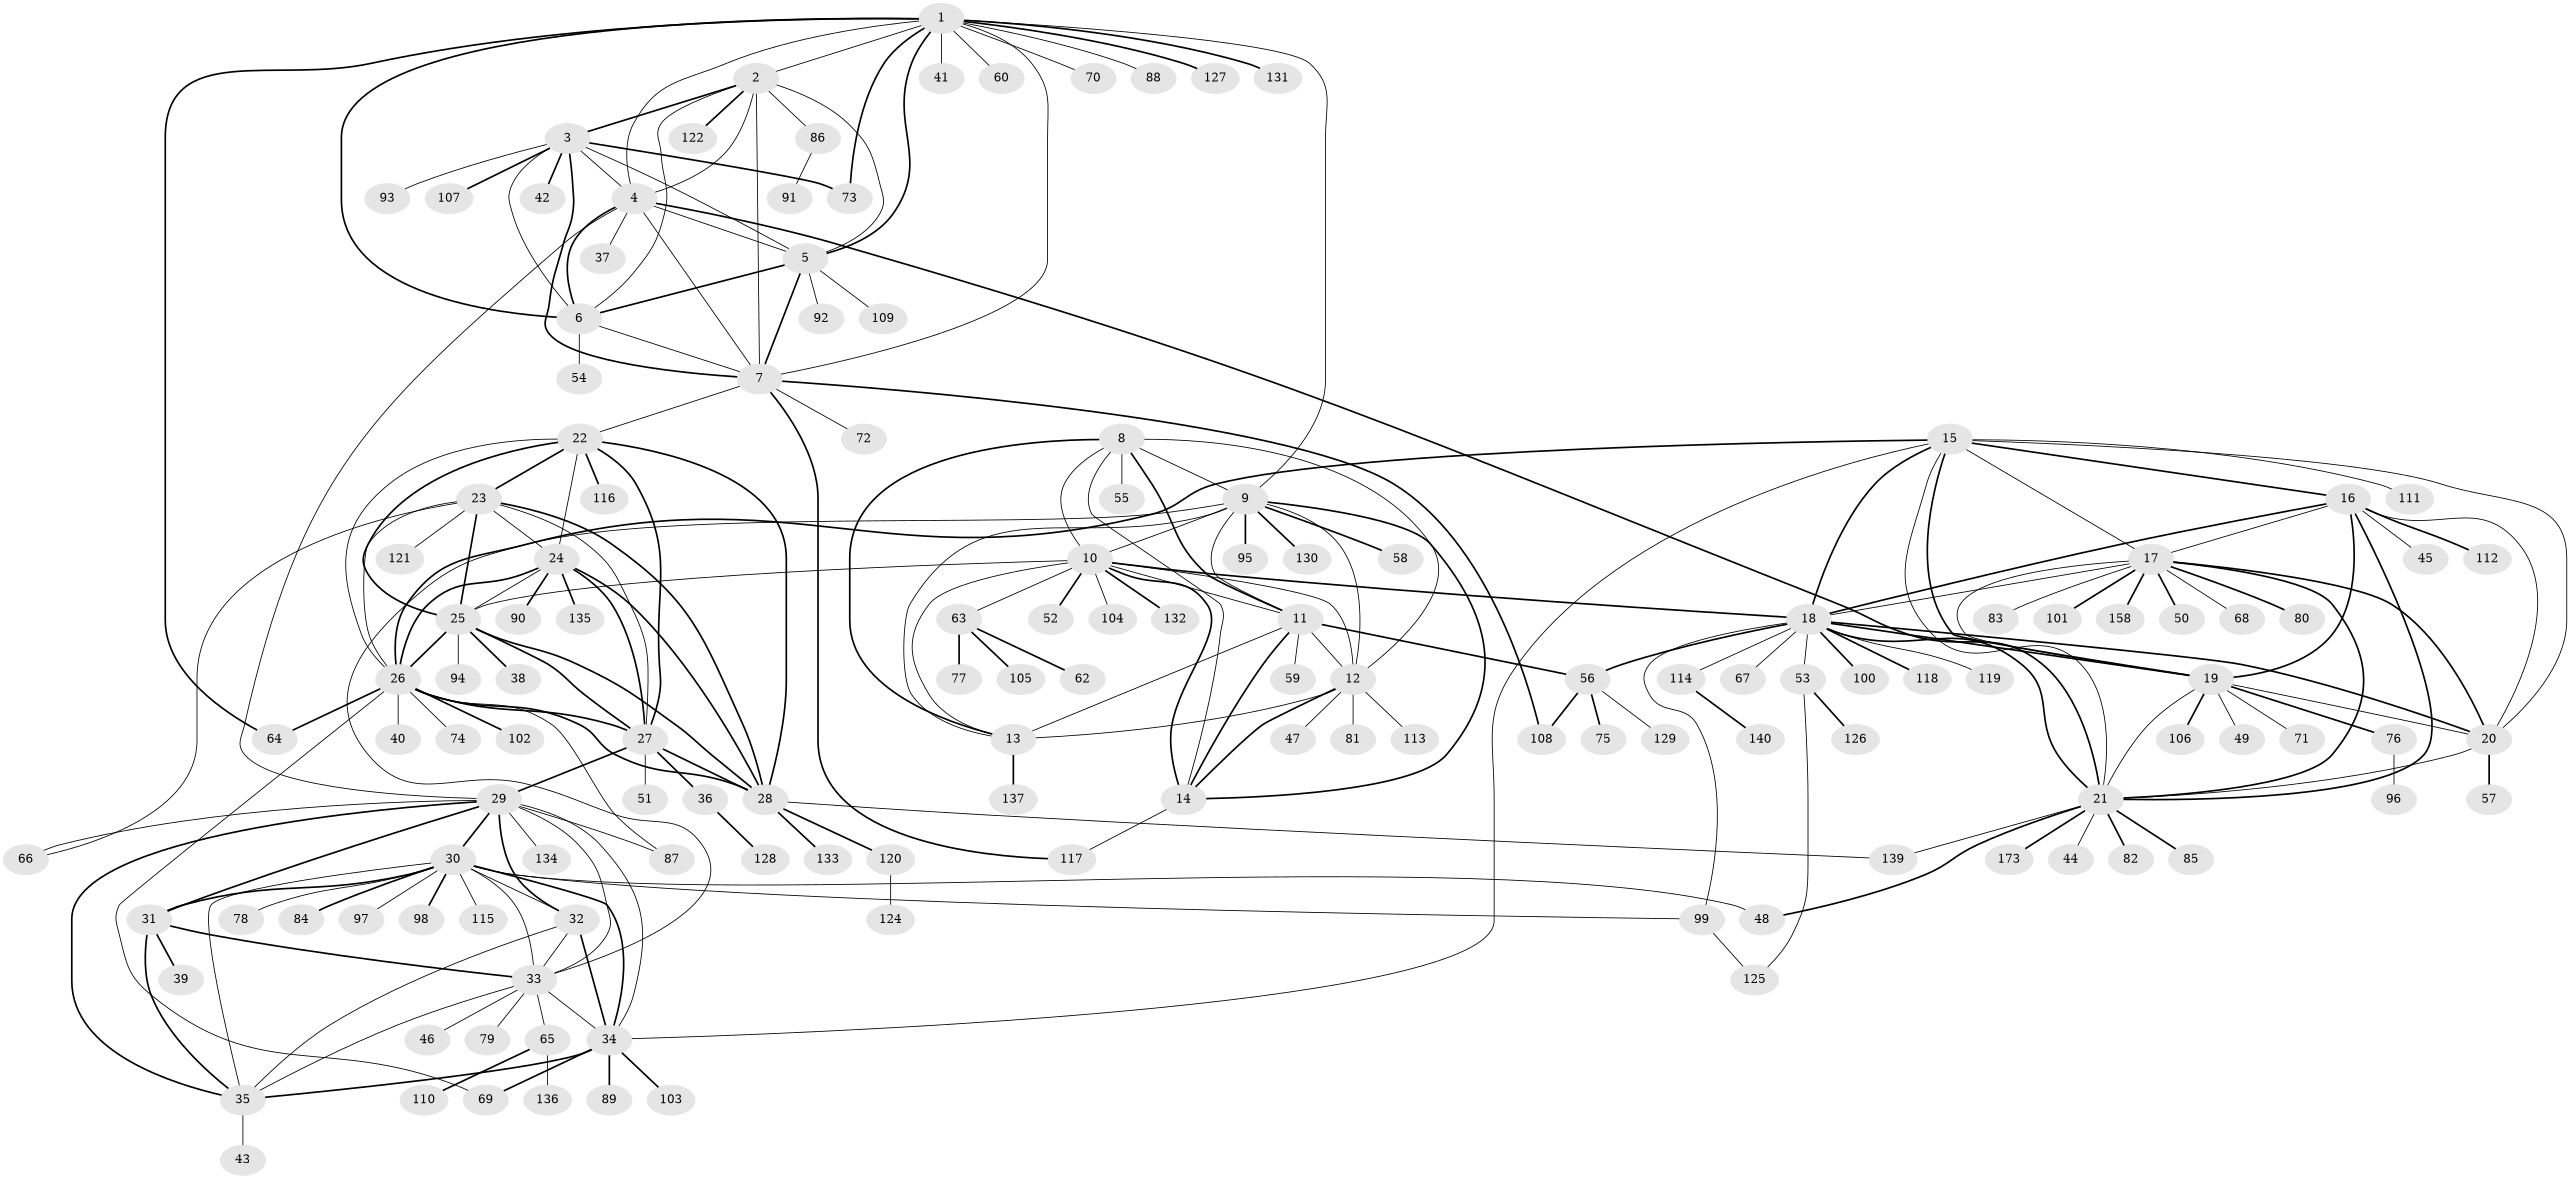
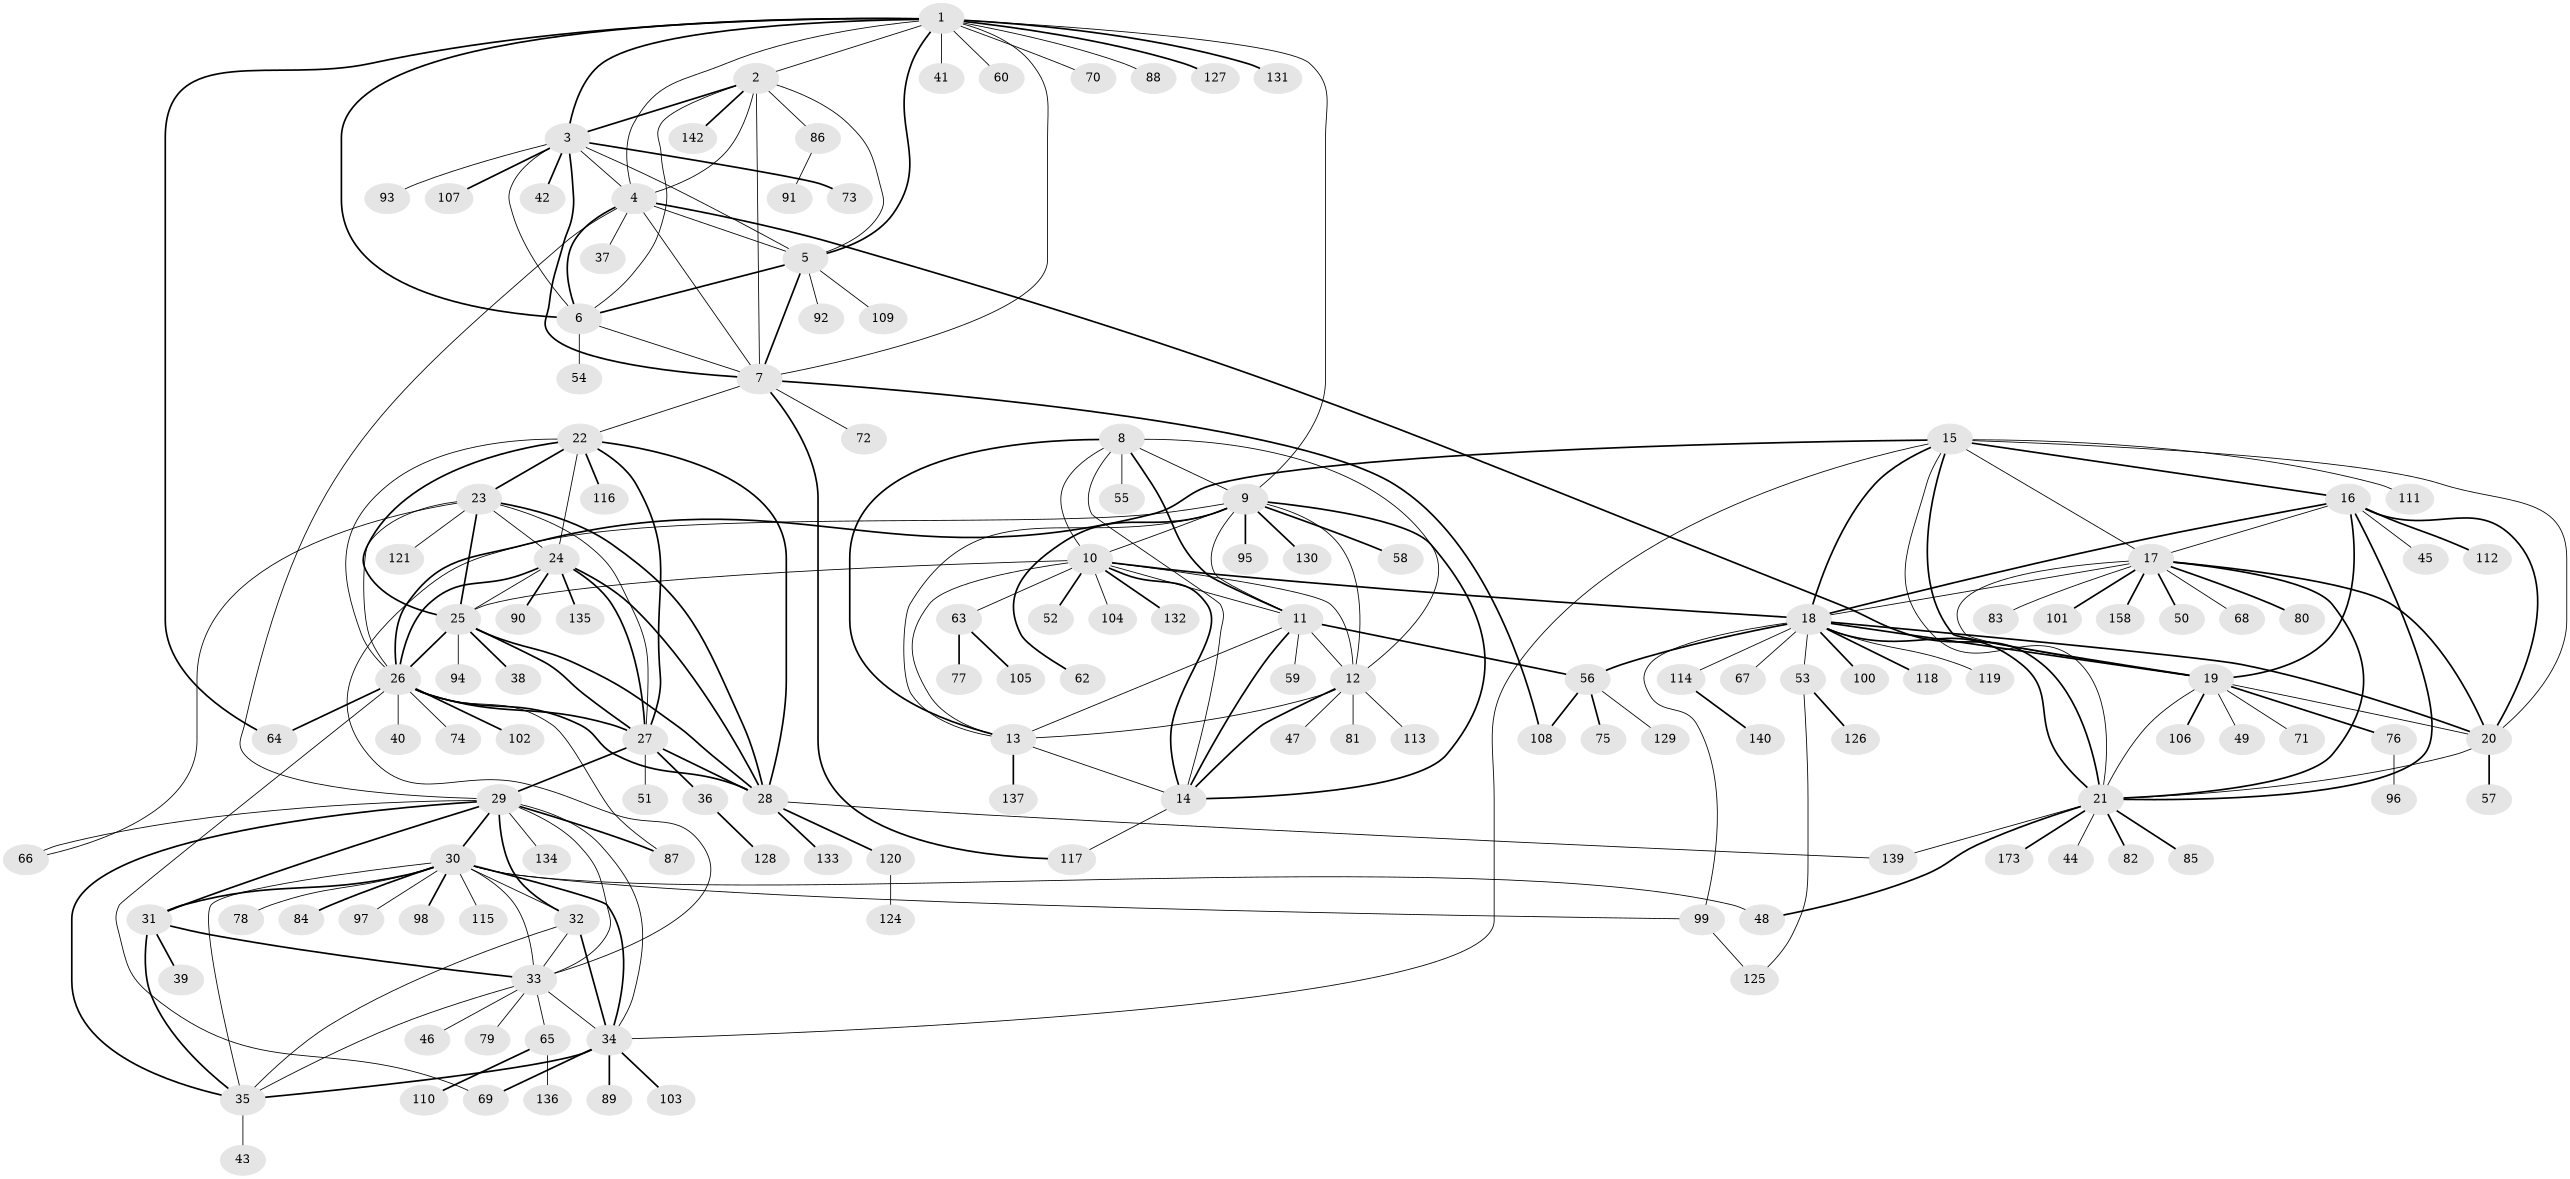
edge "1" -- "73": now "1" -- "3"
node "122": label "122" -> "142"
edge "16" -- "20": style solid -> bold
edge "63" -- "62": now "9" -- "62"
edge "13" -- "14": added
edge "29" -- "87": style solid -> bold
